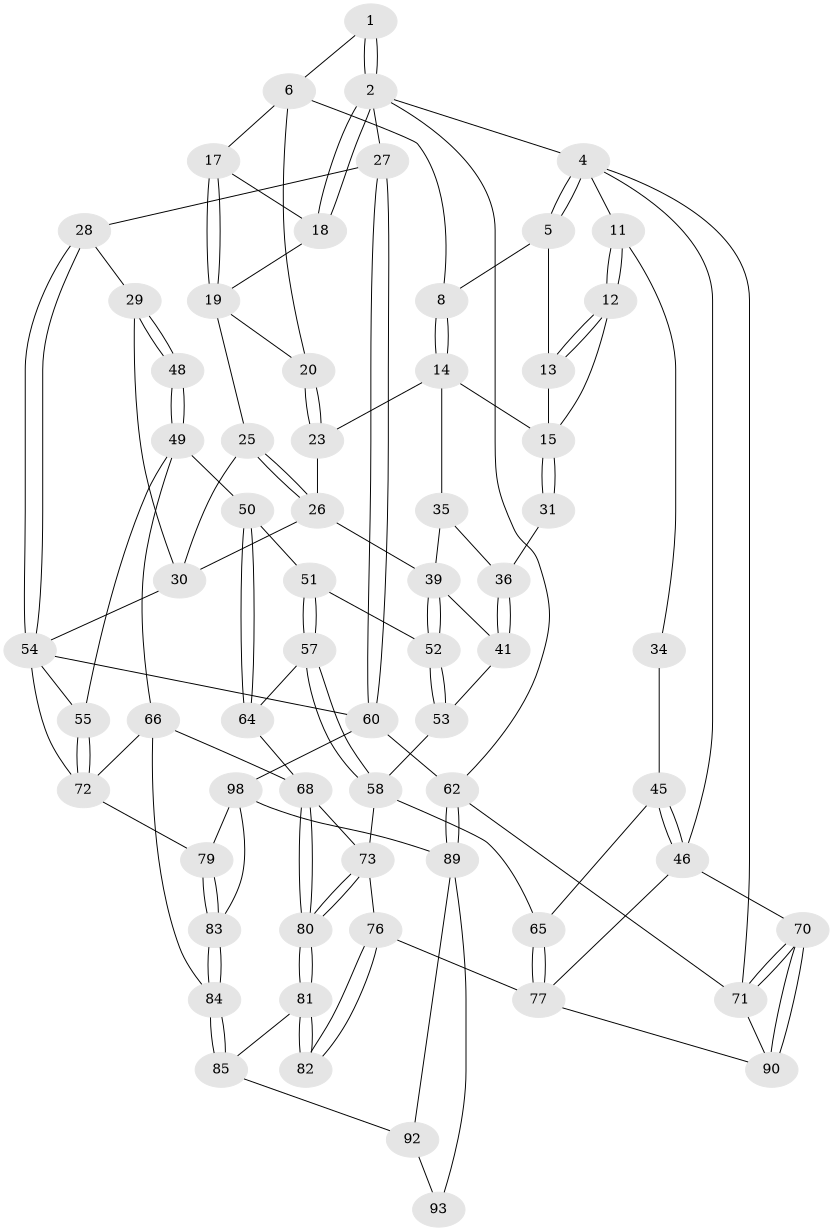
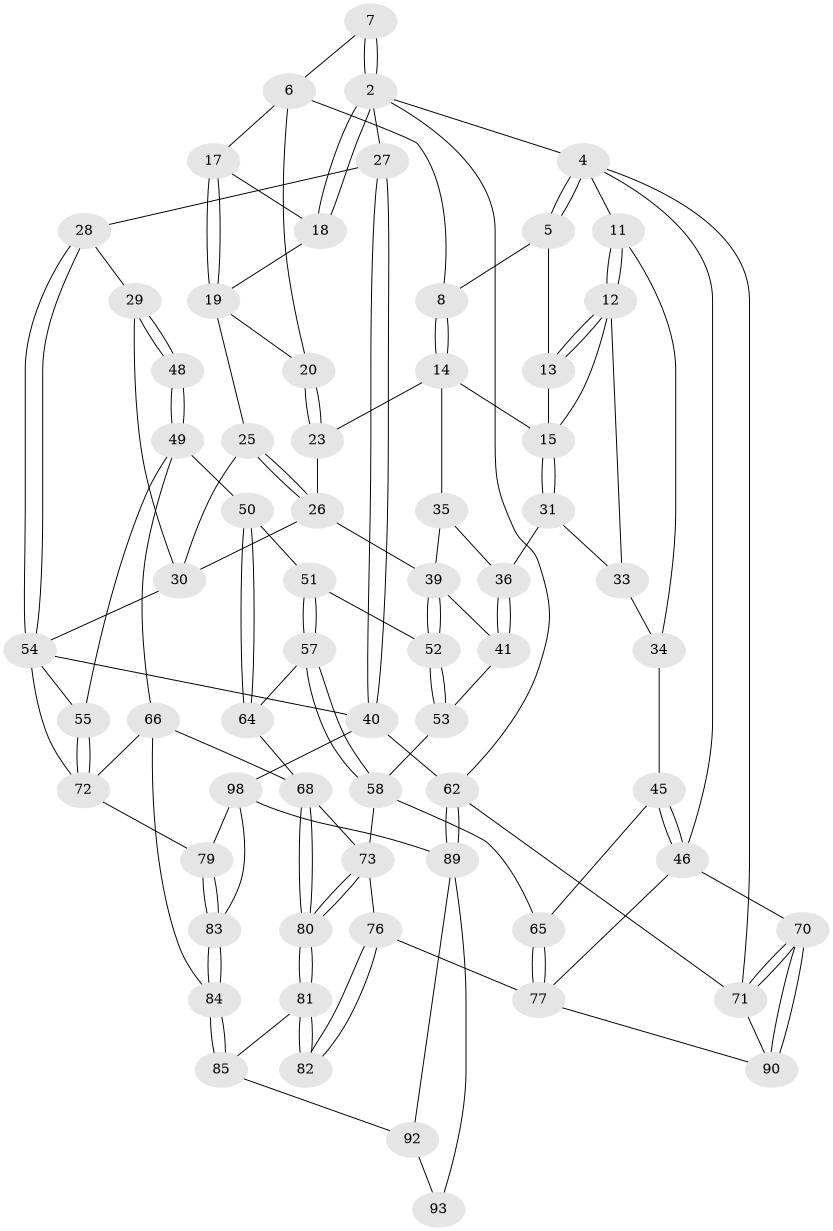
node "1": label "1" -> "7"
node "33": added
node "60": label "60" -> "40"
